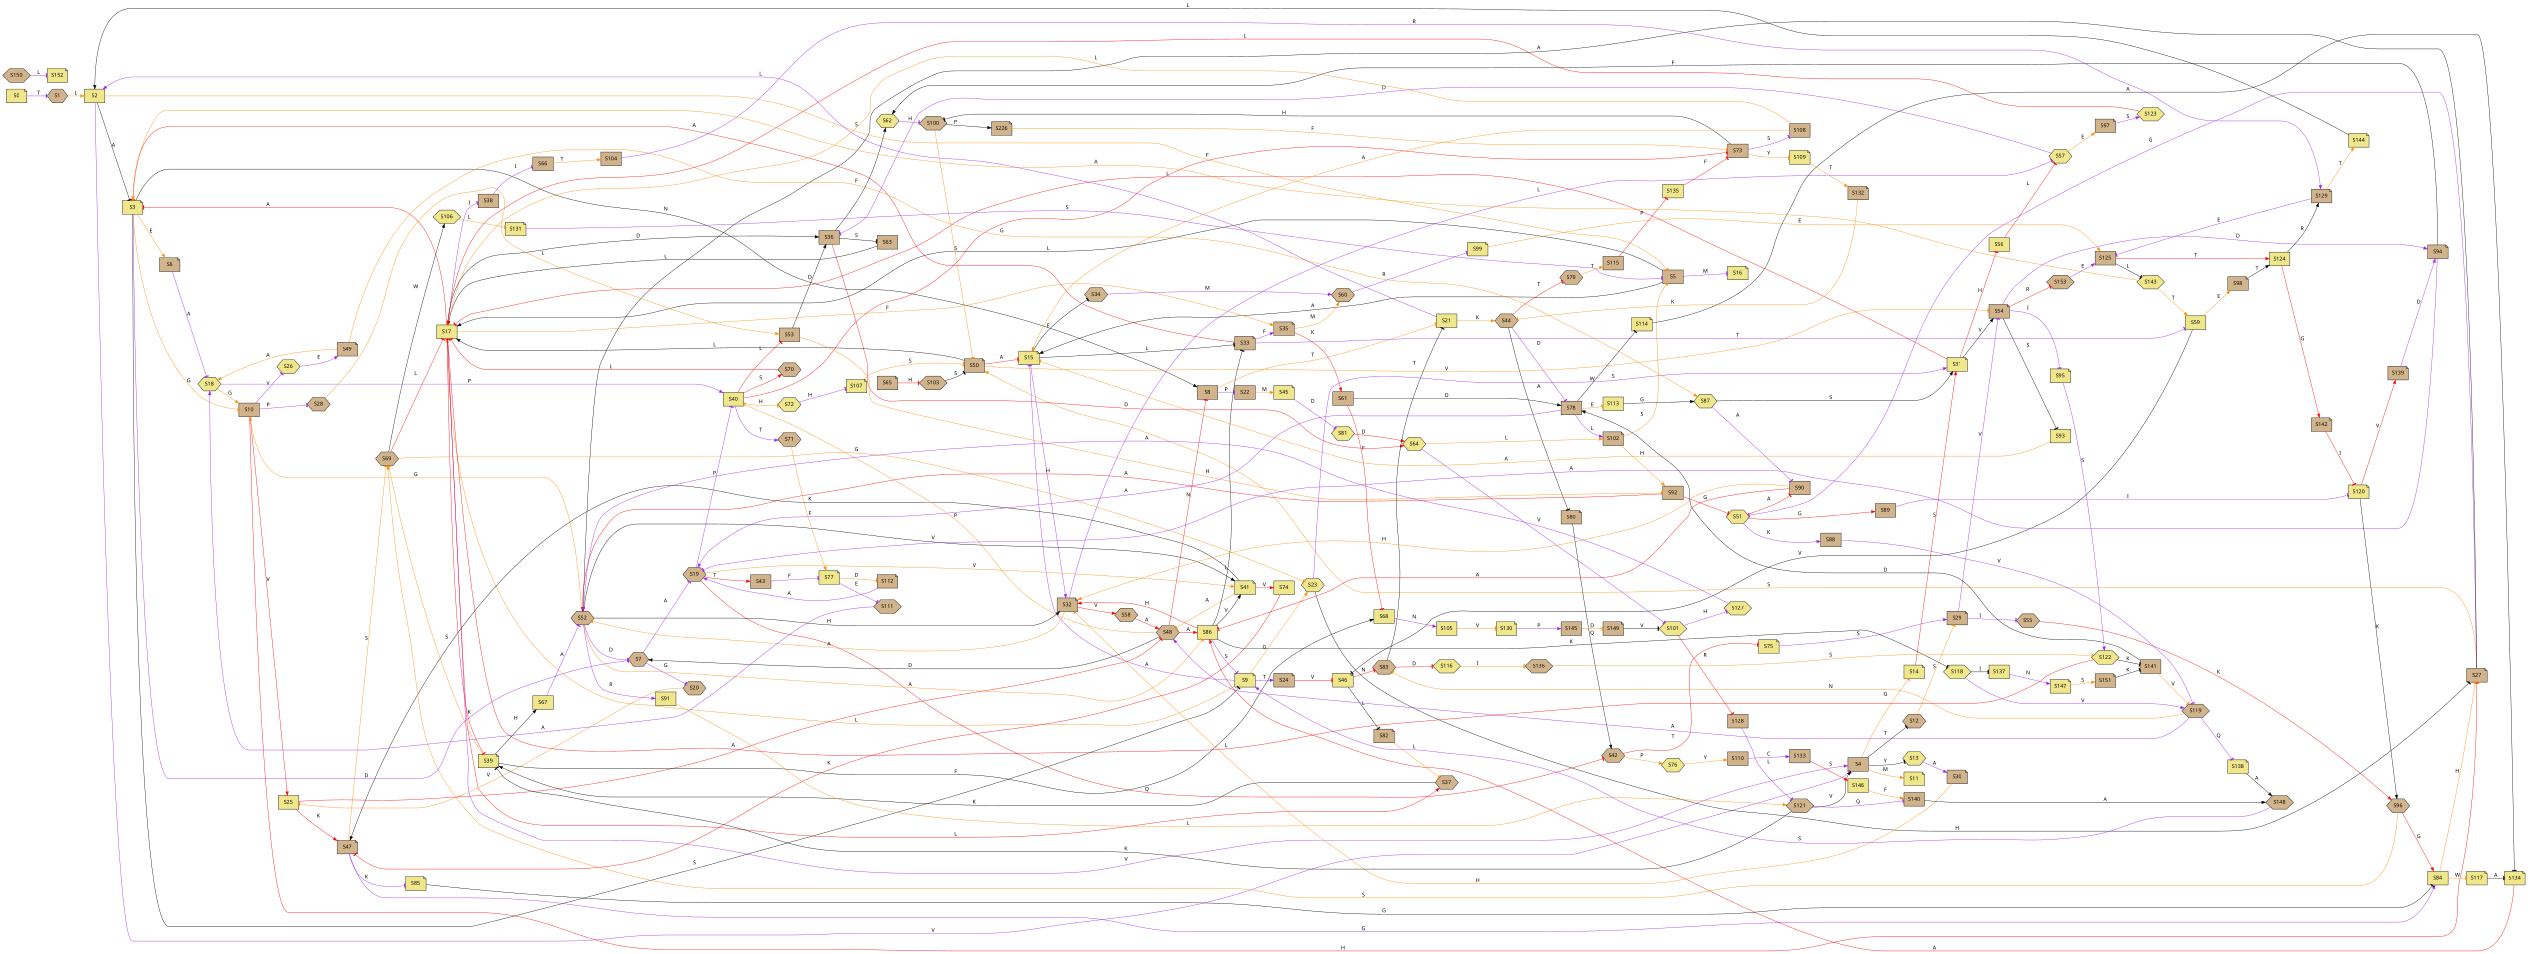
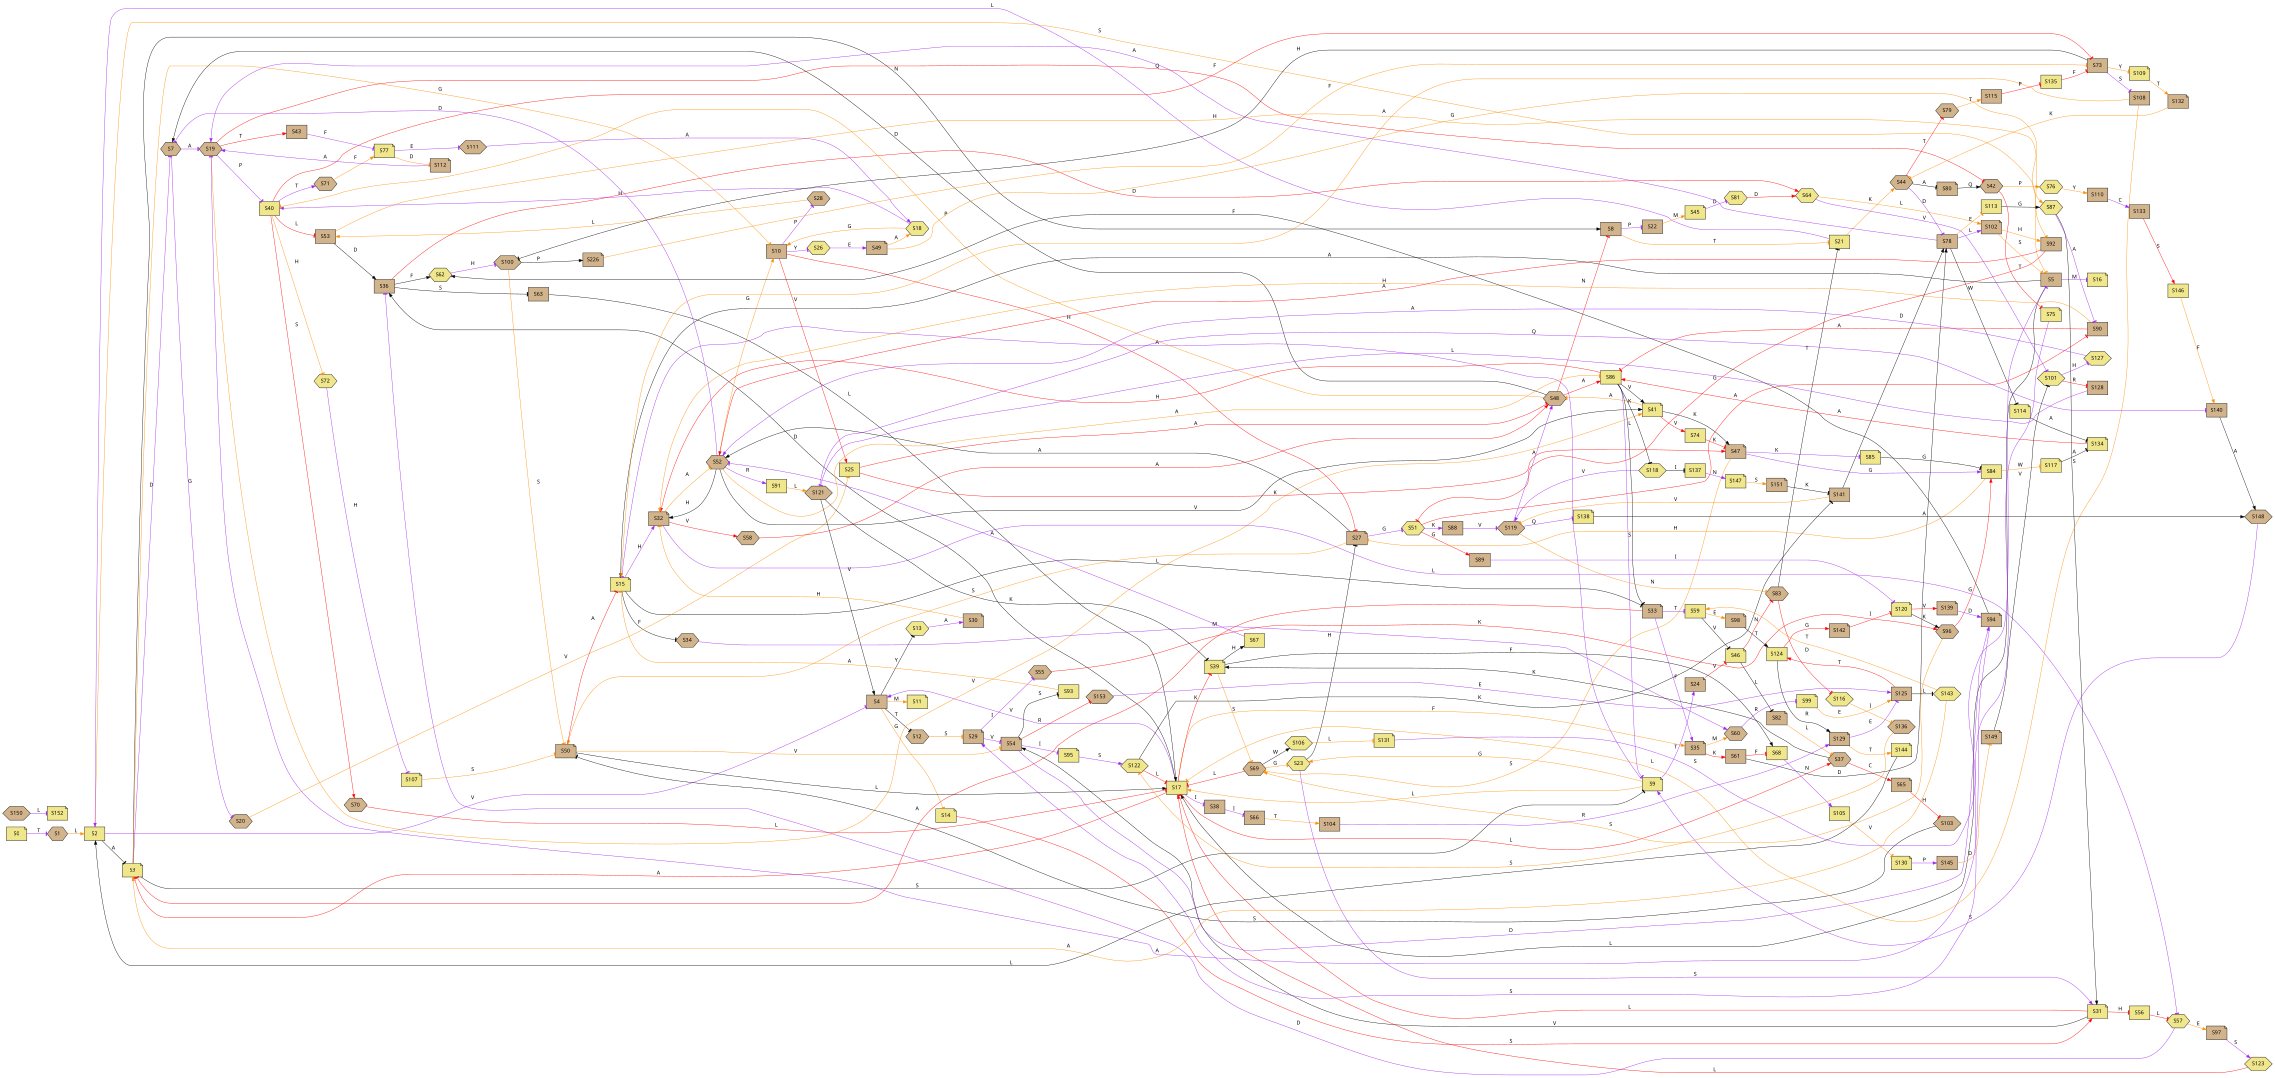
node "S6": removed
edge "S18" -> "S40": label "P" -> "H"
edge "S37" -> "S65": added, label "C"
